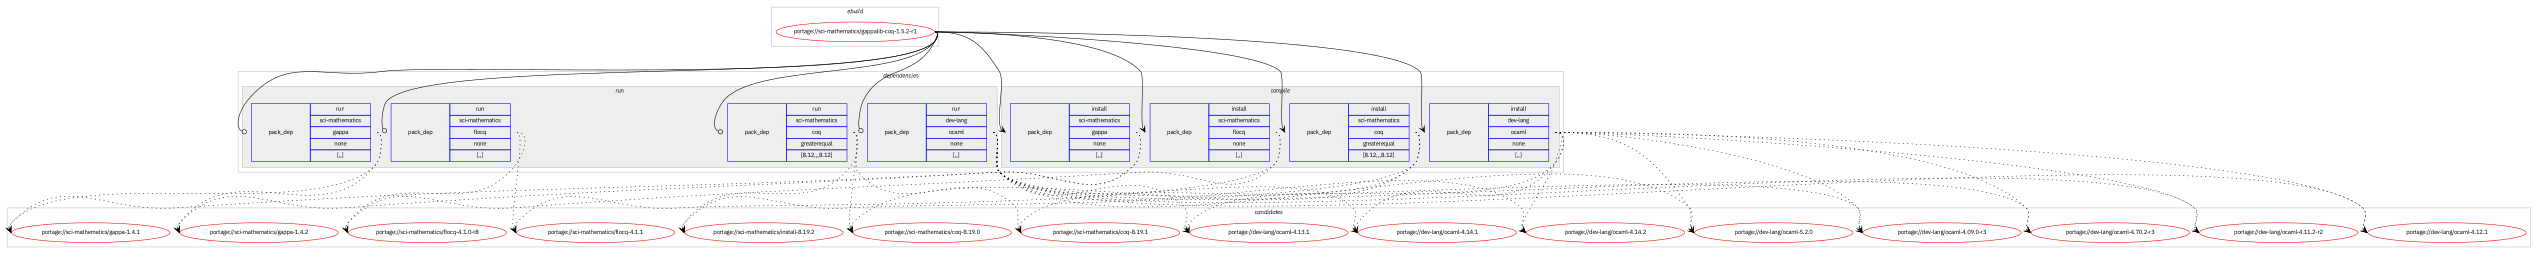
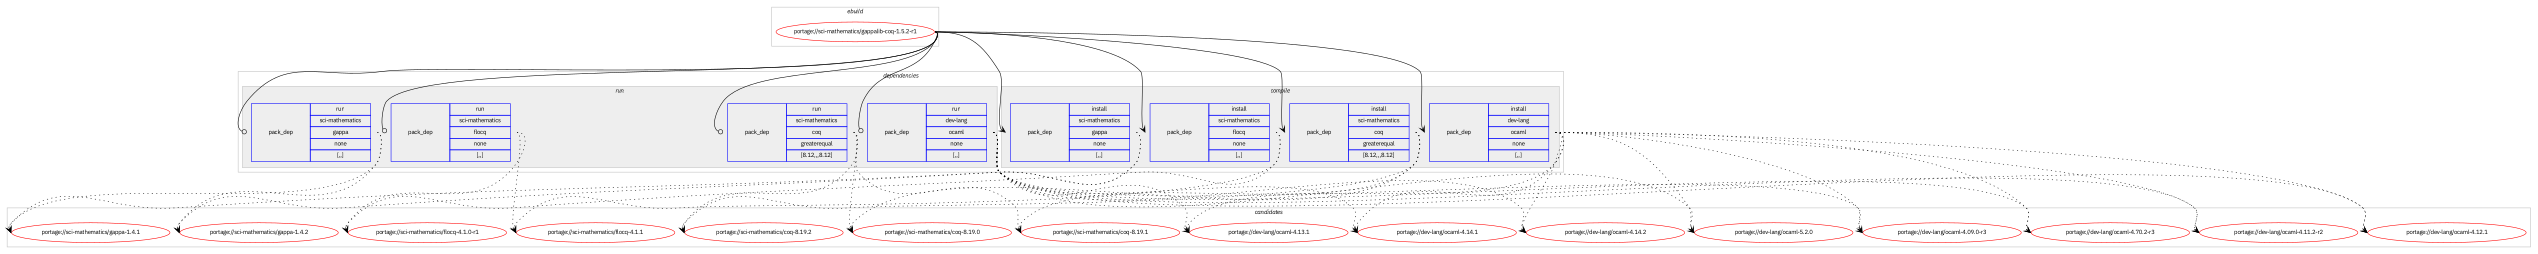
node "portage://sci-mathematics/flocq-4.1.0-r8": label "portage://sci-mathematics/flocq-4.1.0-r8" -> "portage://sci-mathematics/flocq-4.1.0-r1"
node "portage://sci-mathematics/install-8.19.2": label "portage://sci-mathematics/install-8.19.2" -> "portage://sci-mathematics/coq-8.19.2"
